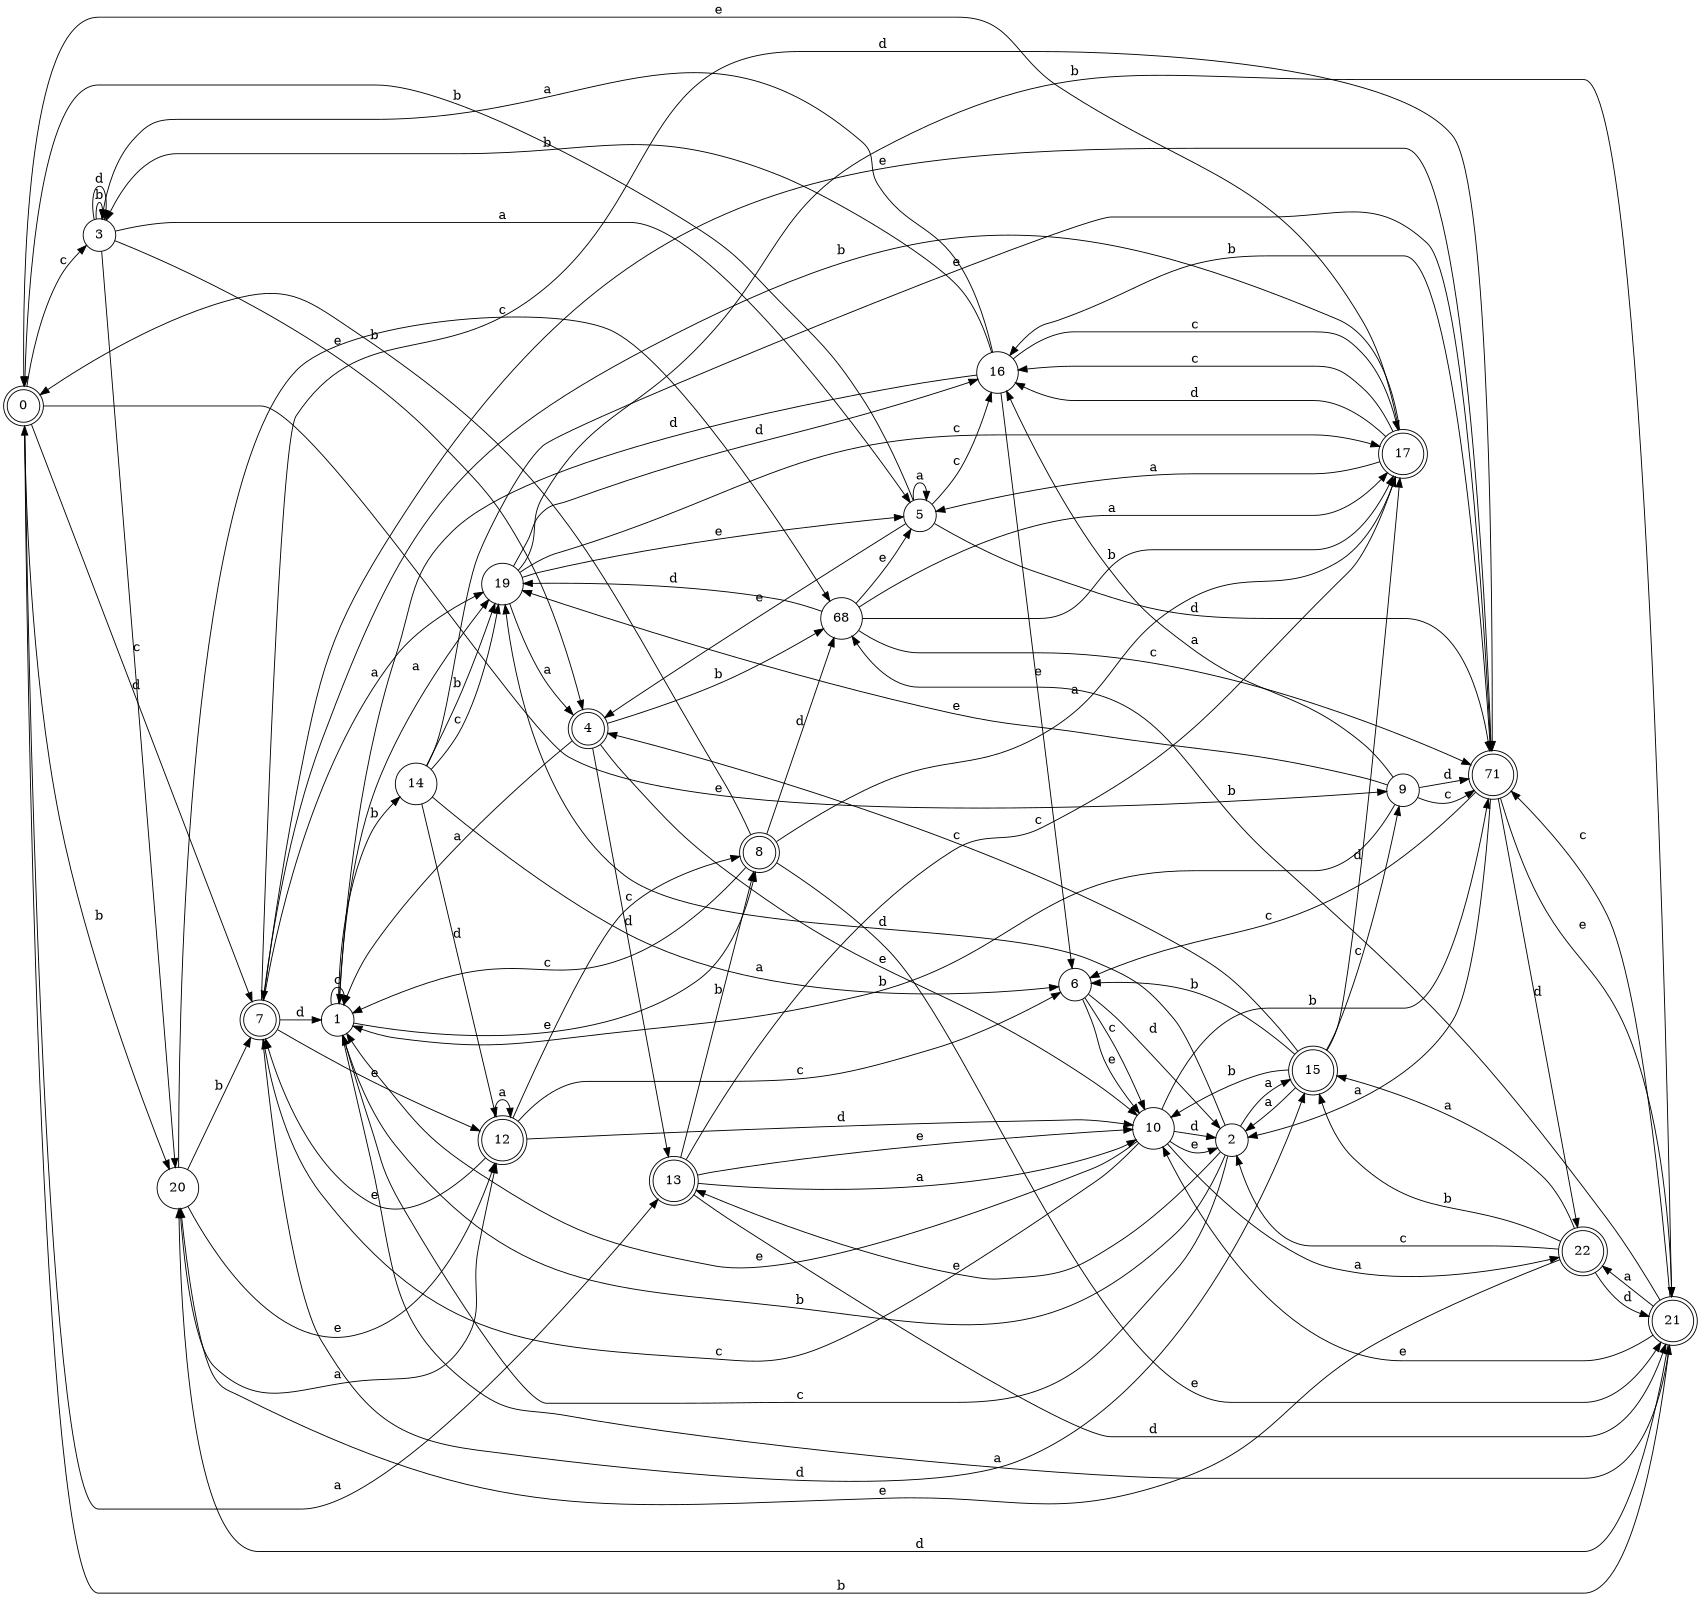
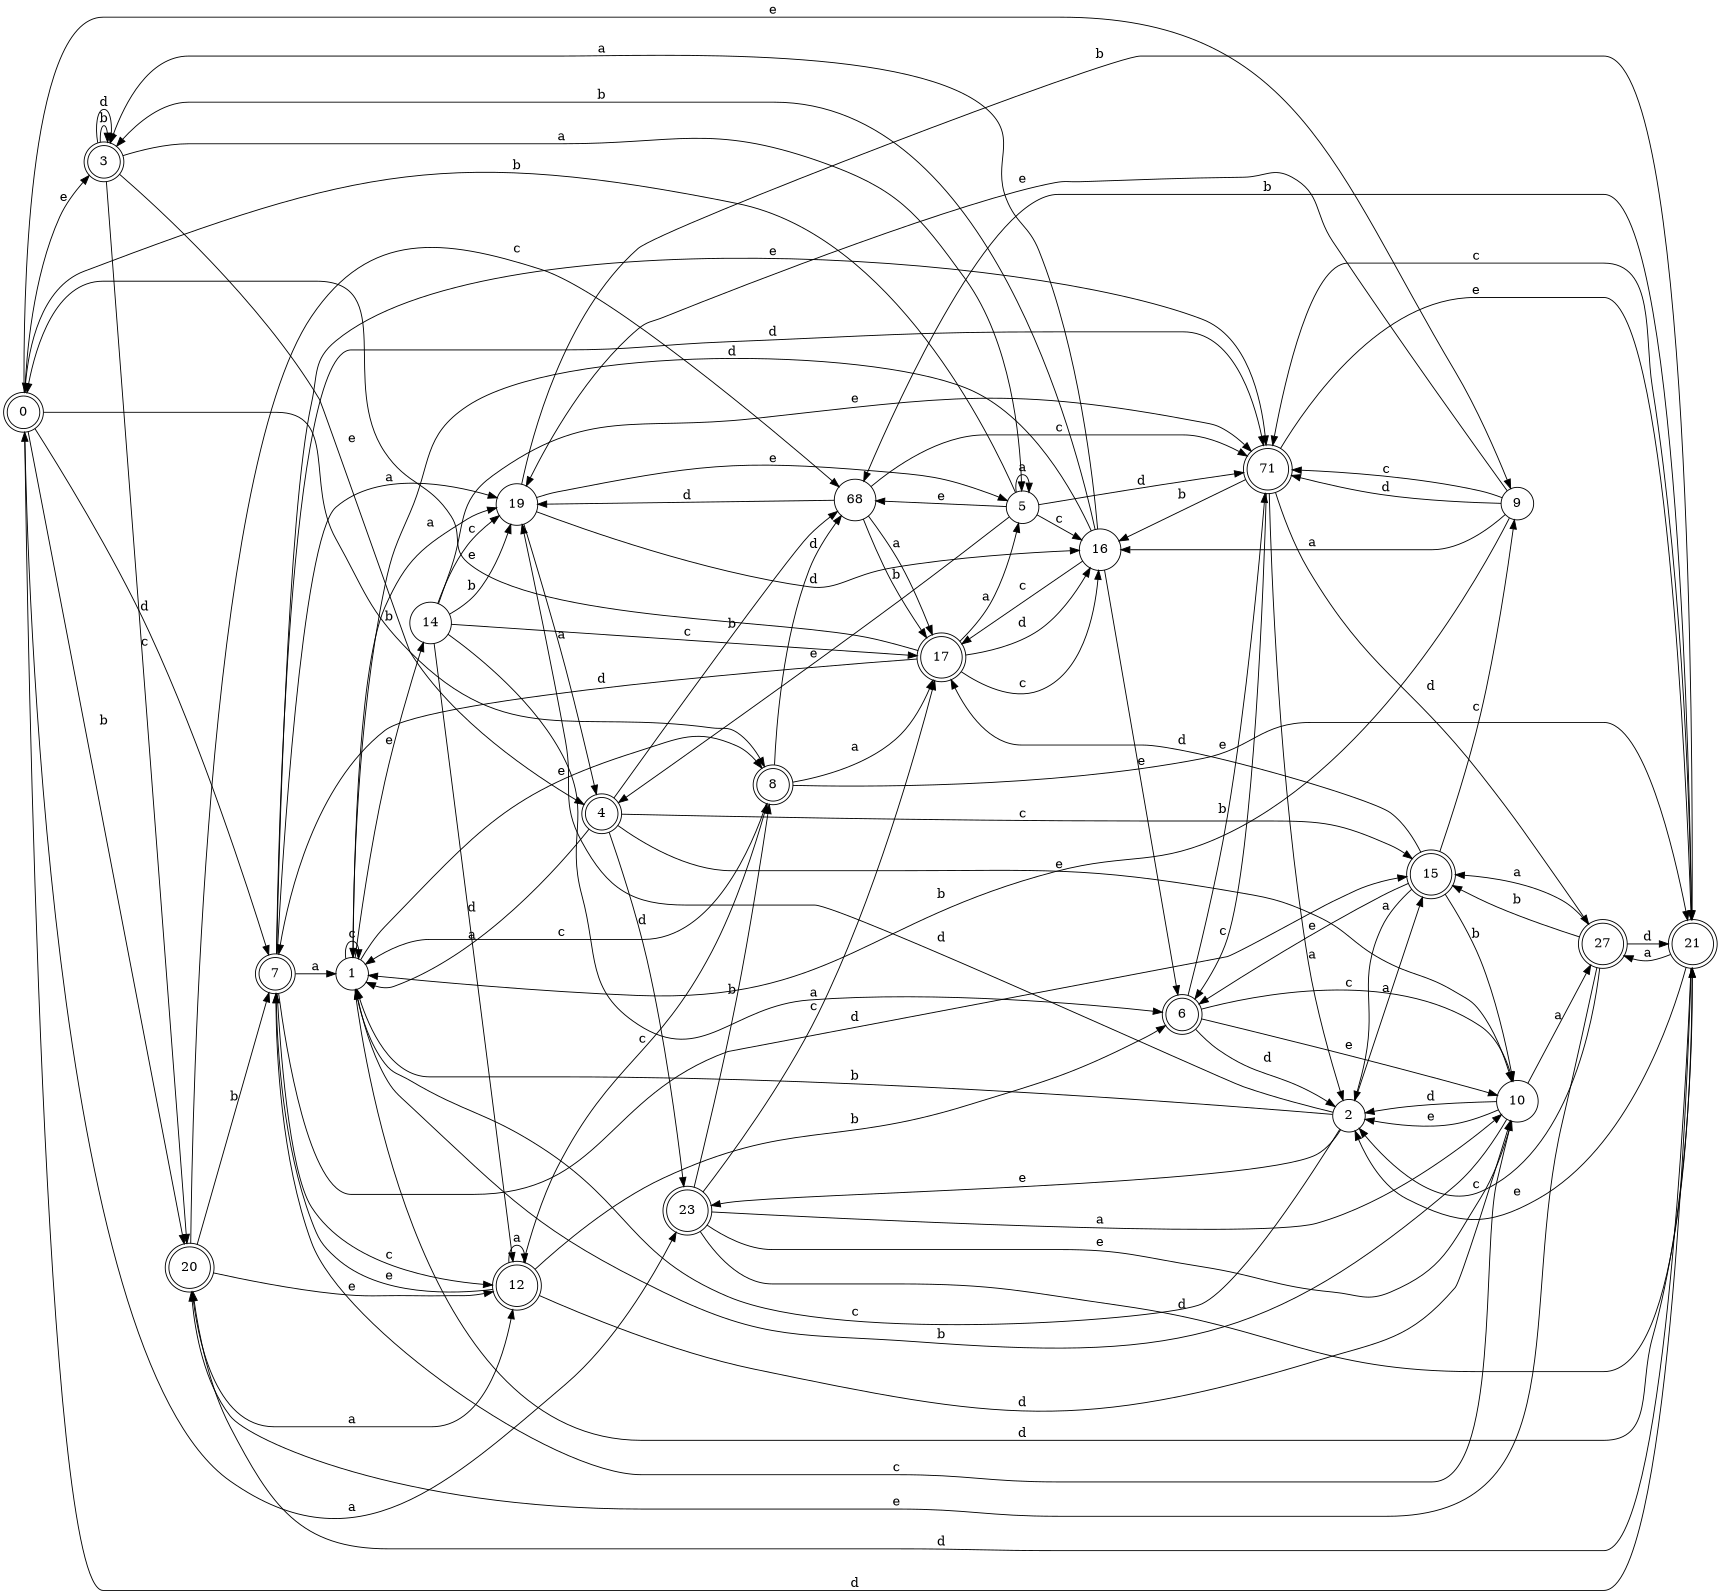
node "3": shape circle -> doublecircle
edge "17" -> "7": label "b" -> "d"
edge "0" -> "3": label "c" -> "e"
edge "8" -> "0": reversed
edge "19" -> "17": now "14" -> "17"
edge "68" -> "5": reversed
edge "1" -> "14": label "b" -> "e"
edge "15" -> "4": reversed
node "6": shape circle -> doublecircle
edge "15" -> "6": label "b" -> "e"
edge "10" -> "71": now "6" -> "71"
edge "7" -> "1": label "d" -> "a"
edge "12" -> "6": label "c" -> "b"
edge "7" -> "12": label "e" -> "c"
node "13": label "13" -> "23"
node "20": shape circle -> doublecircle
node "22": label "22" -> "27"
edge "10" -> "1": label "e" -> "b"
edge "21" -> "10": now "21" -> "2"
edge "1" -> "21": label "a" -> "d"
edge "21" -> "0": label "b" -> "d"
